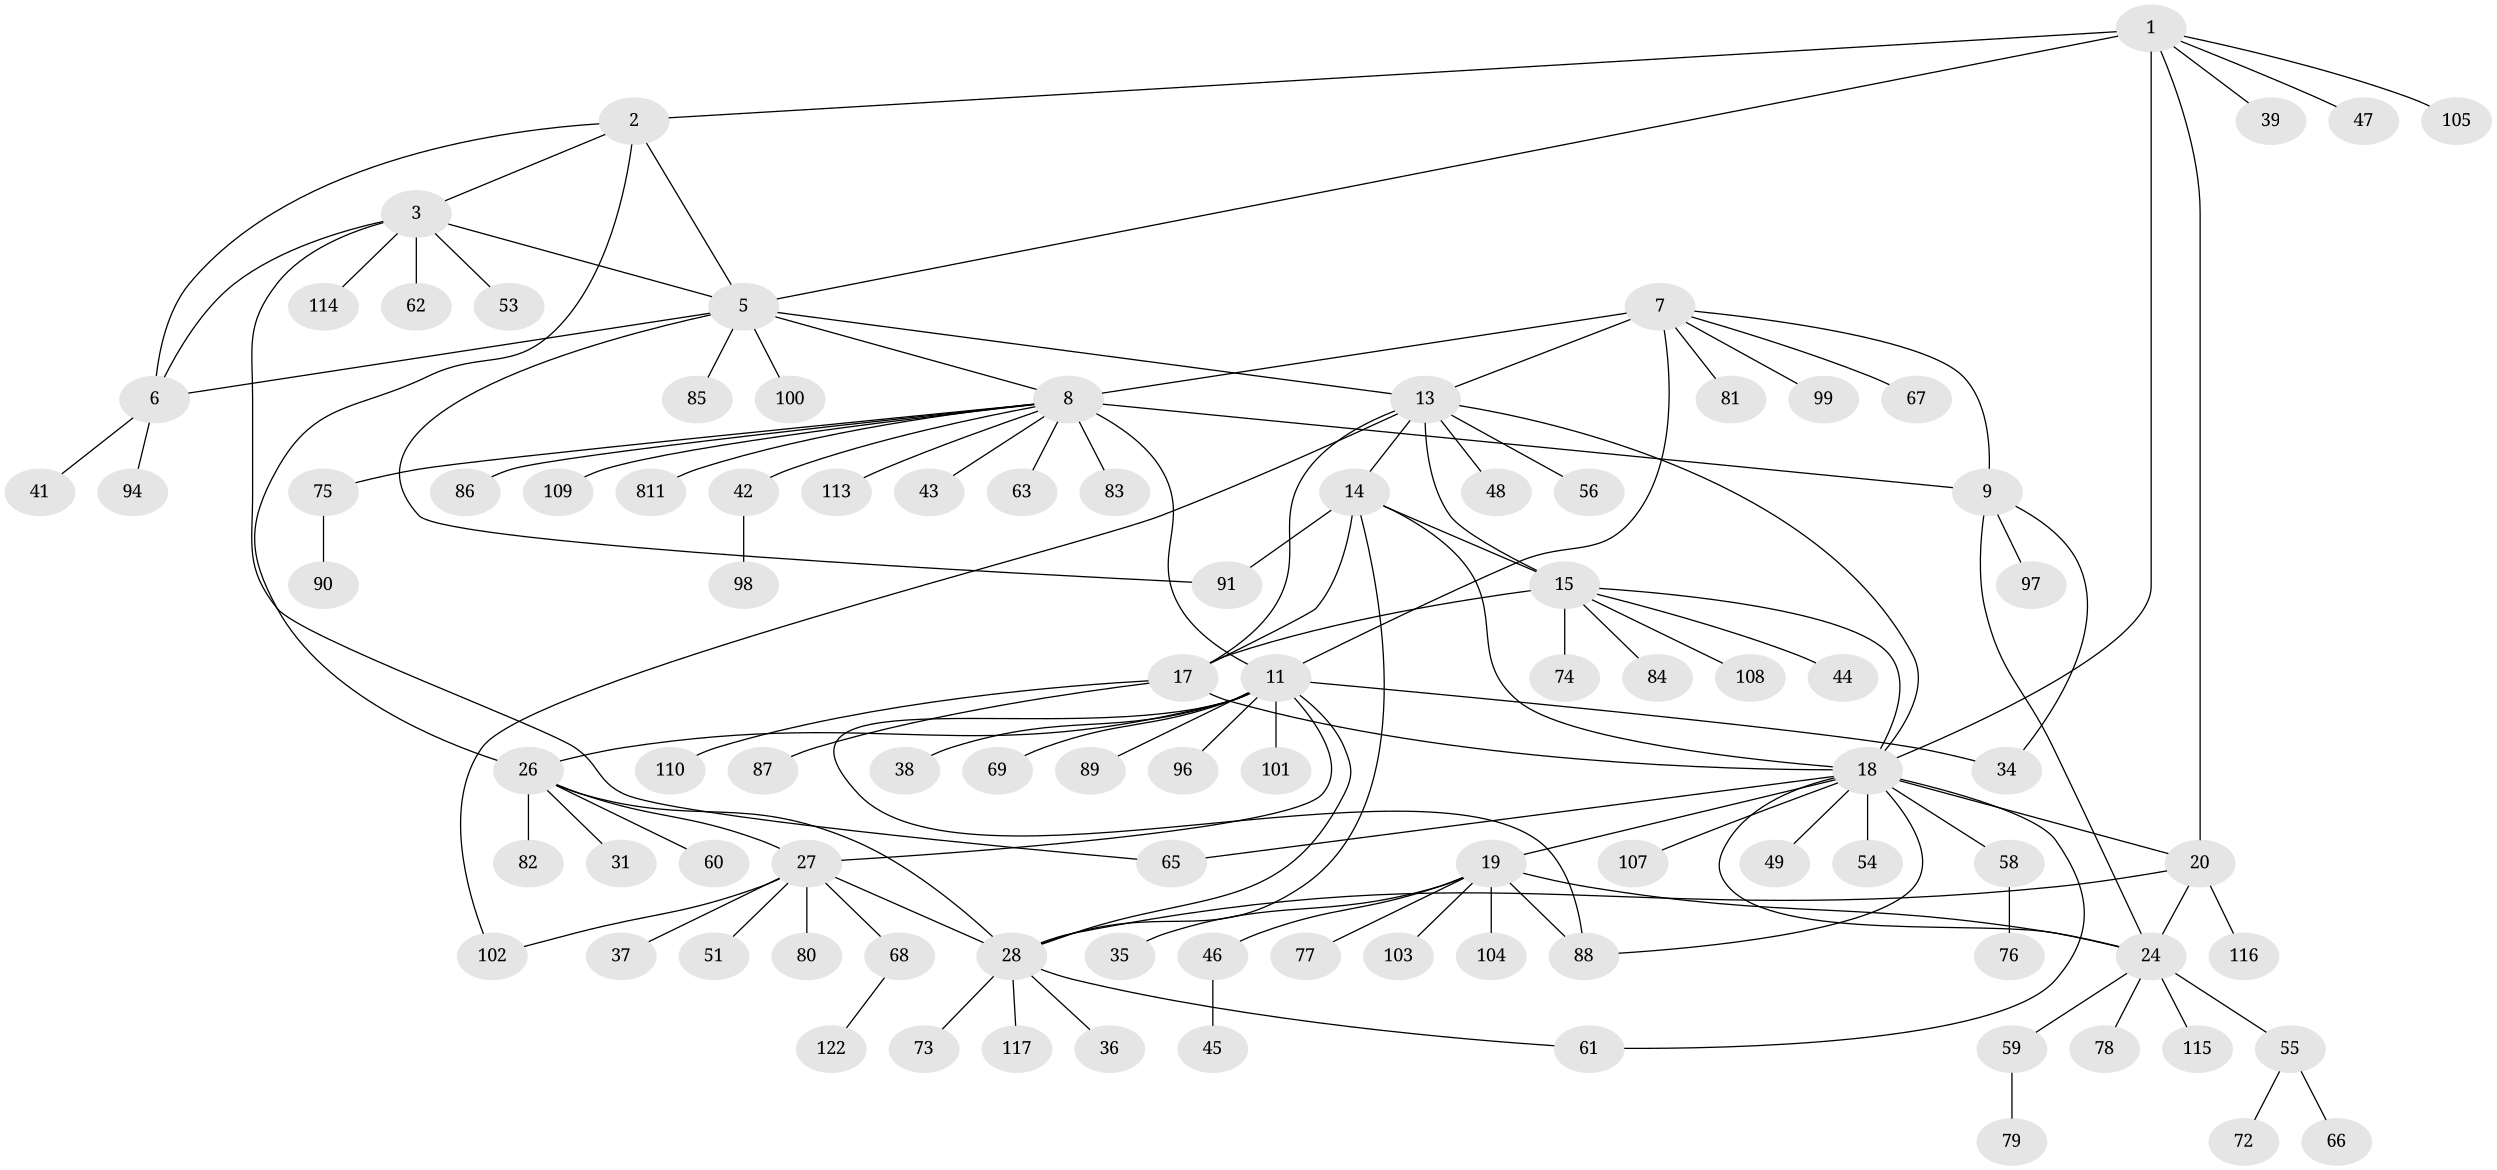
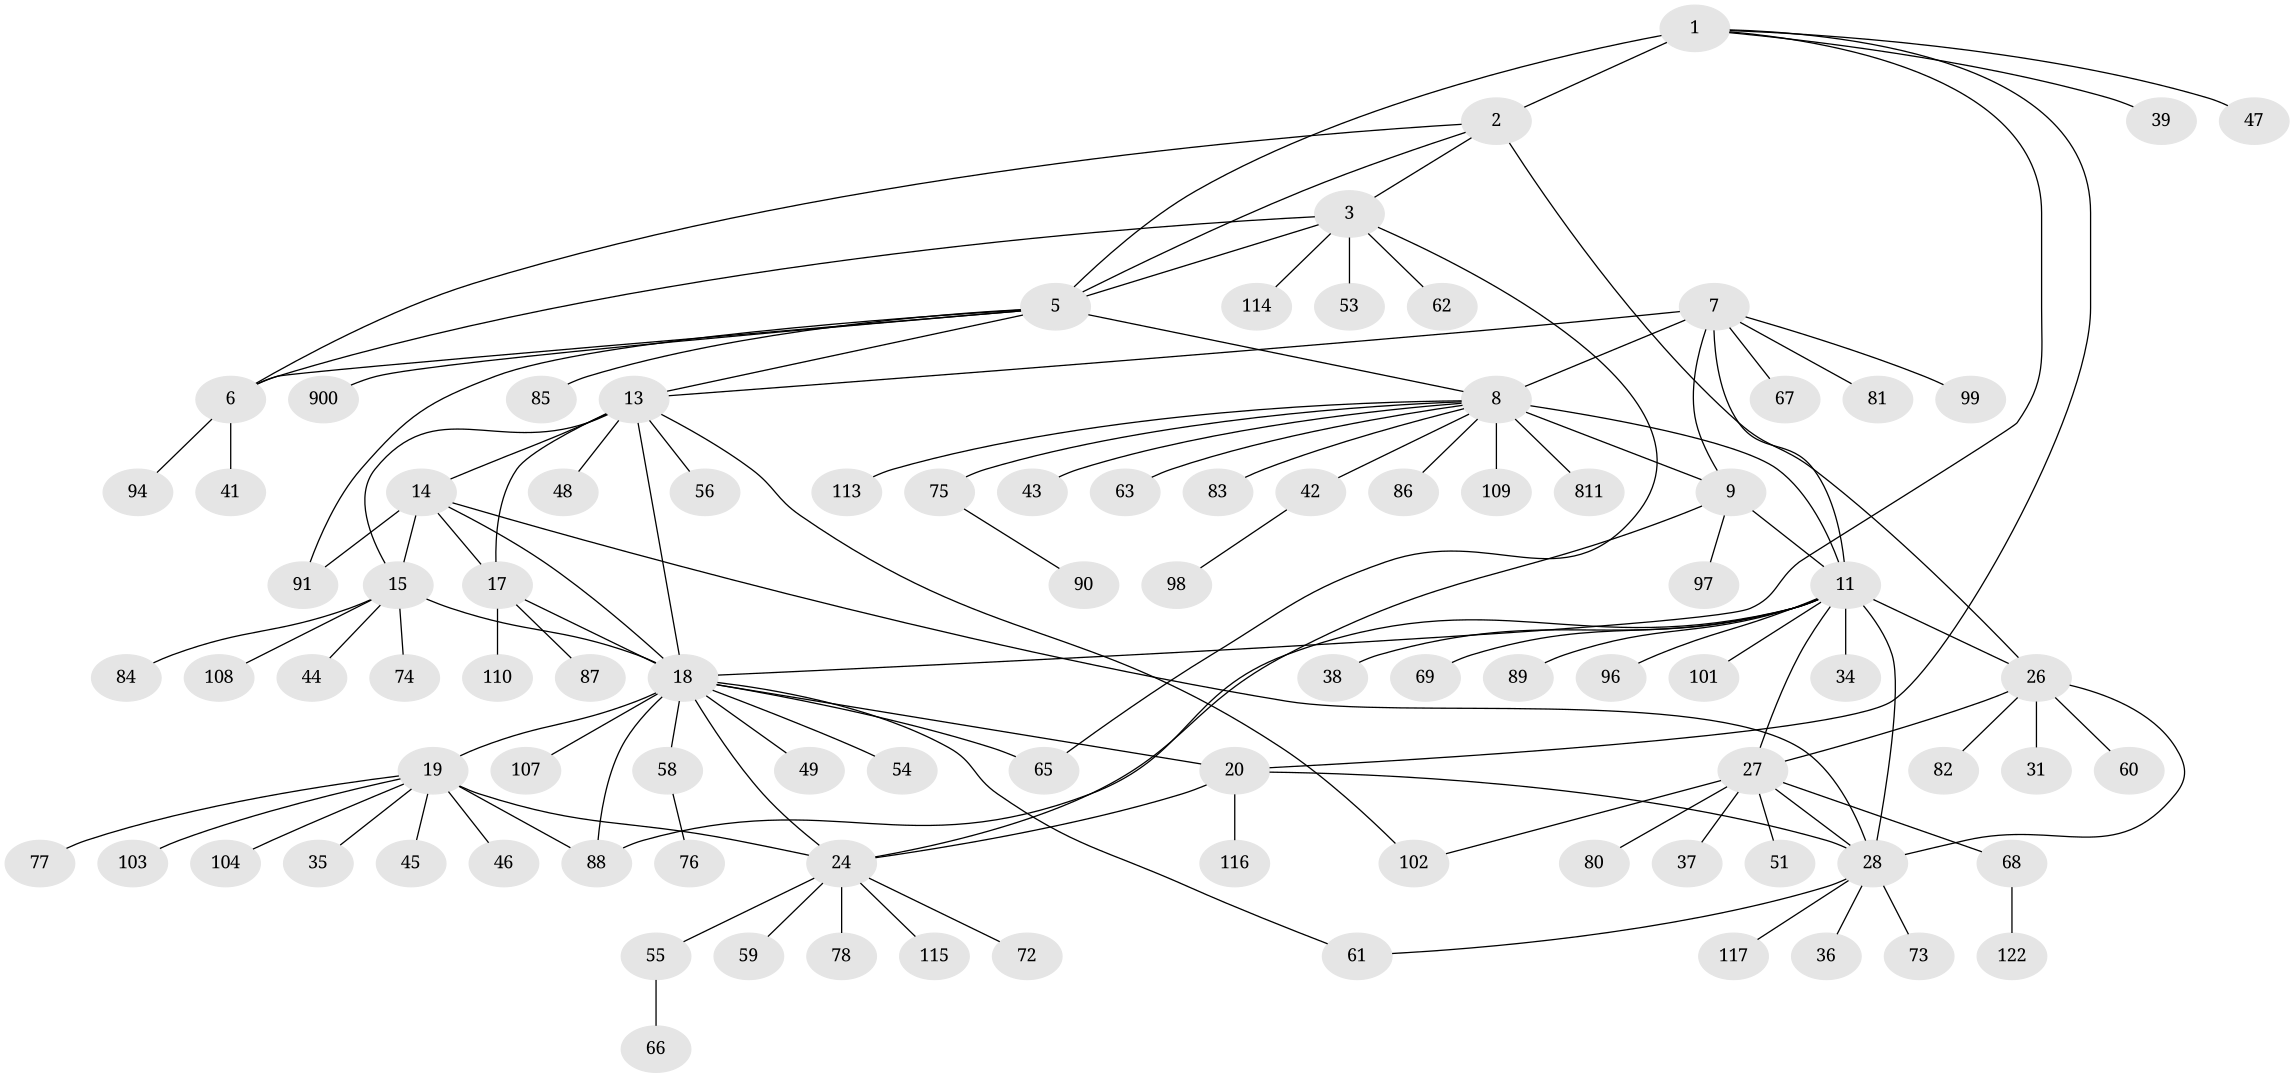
node "105": removed
node "100": label "100" -> "900"
edge "15" -- "17": removed
edge "9" -- "34": now "9" -- "11"
edge "46" -- "45": now "19" -- "45"
edge "55" -- "72": now "24" -- "72"
node "79": removed
